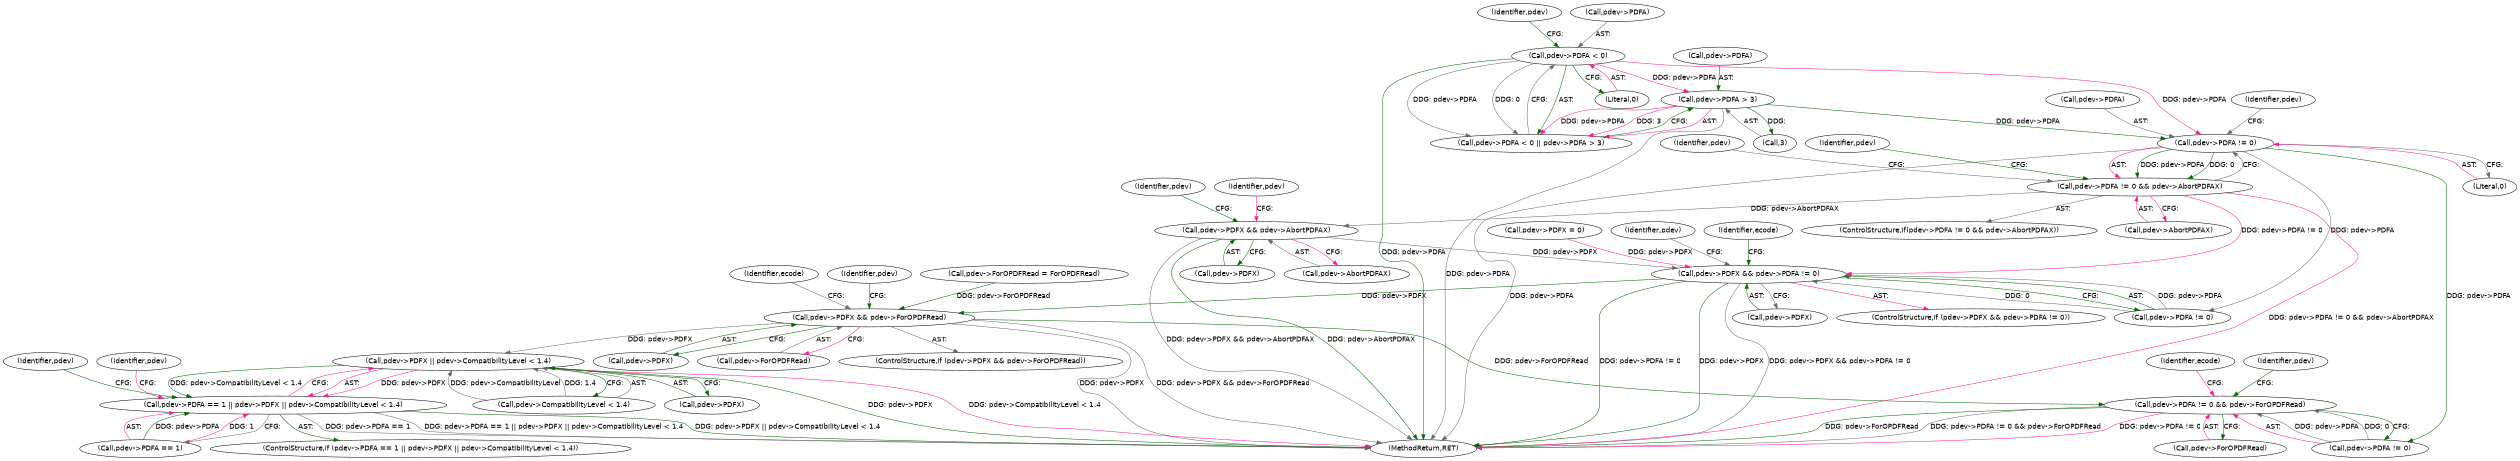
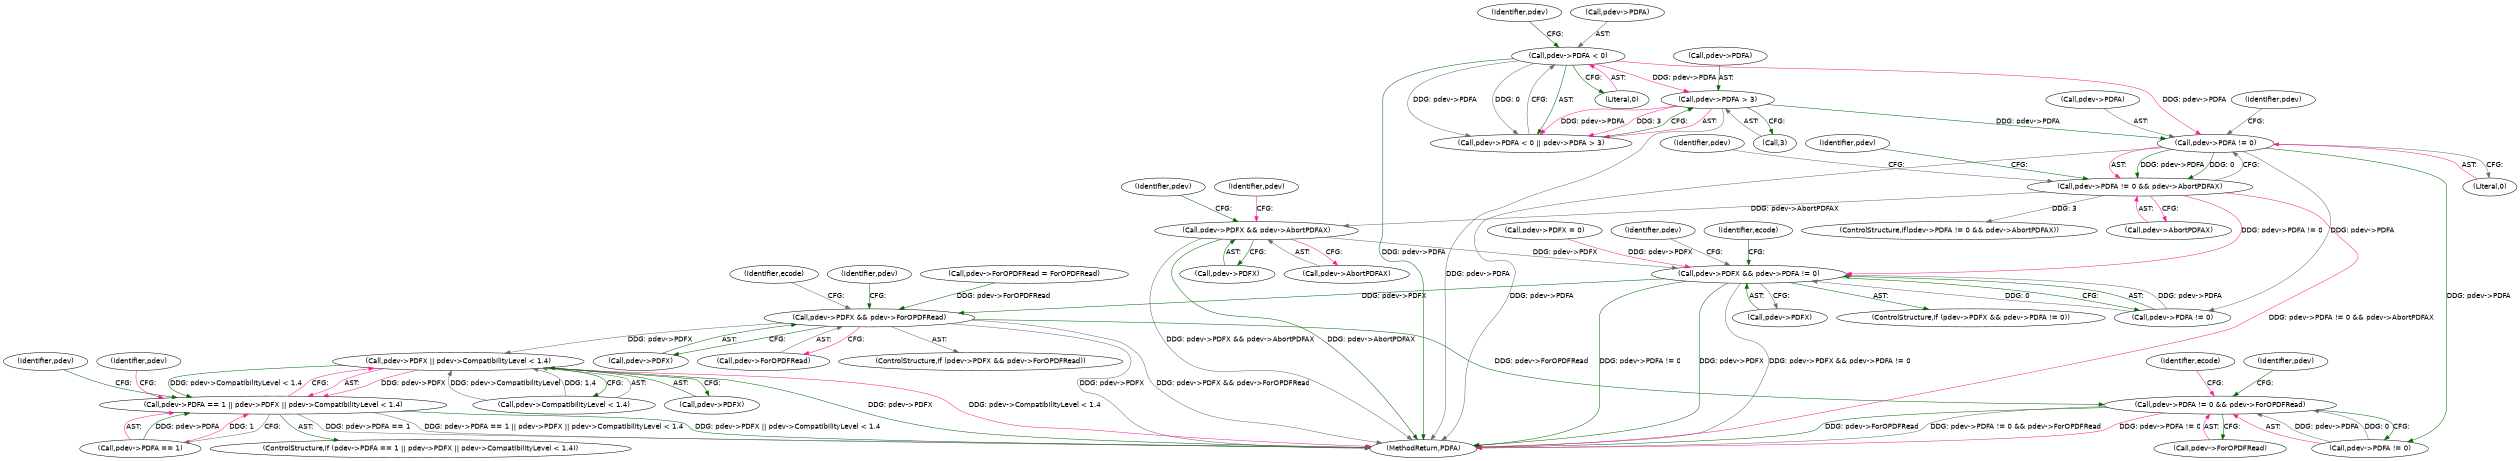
edge "(Call,pdev->PDFA > 3)" -> "(Call,3)": label "DDG: " -> "CFG: "
edge "(Call,pdev->PDFA != 0 && pdev->AbortPDFAX)" -> "(ControlStructure,if(pdev->PDFA != 0 && pdev->AbortPDFAX))": label "AST: " -> "DDG: 3"
edge "(Call,pdev->PDFX && pdev->PDFA != 0)" -> "(ControlStructure,if (pdev->PDFX && pdev->PDFA != 0))": color deeppink -> darkgreen
node "(MethodReturn,RET)": label "(MethodReturn,RET)" -> "(MethodReturn,PDFA)"
